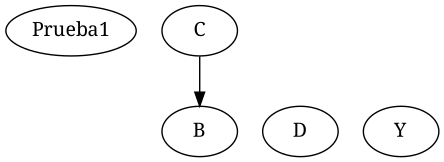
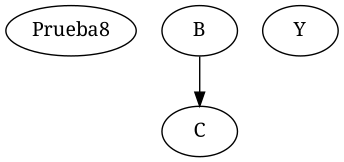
node "Prueba1": label "Prueba1" -> "Prueba8"
edge "C" -> "B": reversed
node "D": removed
